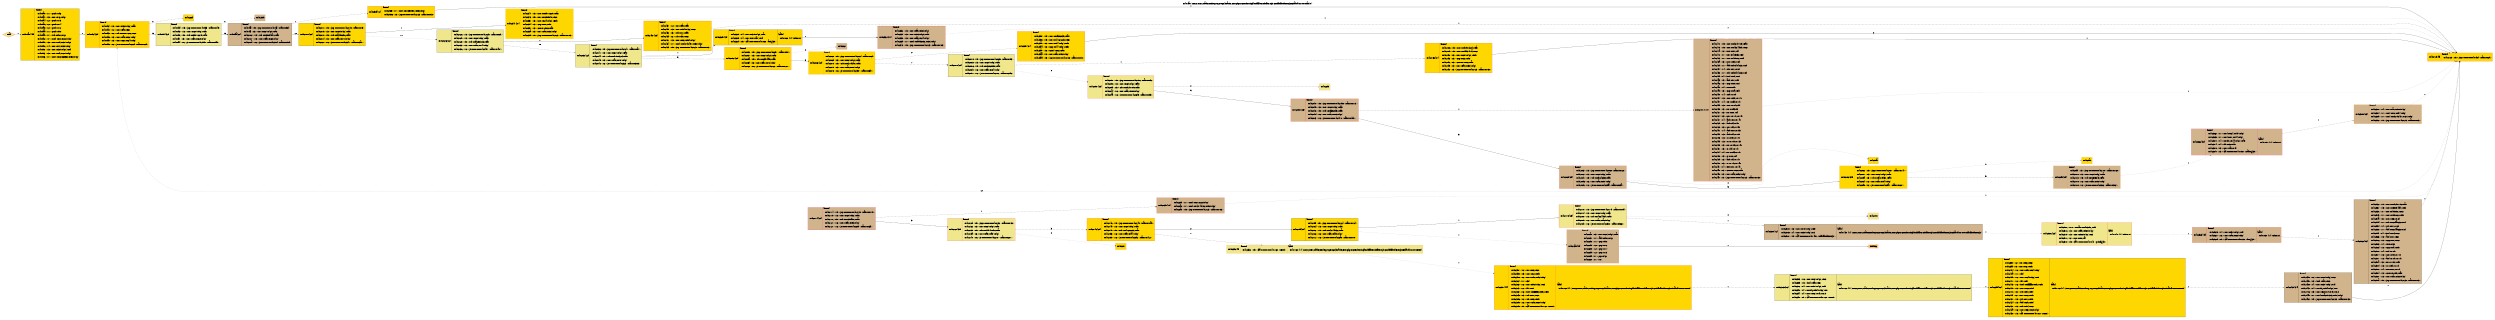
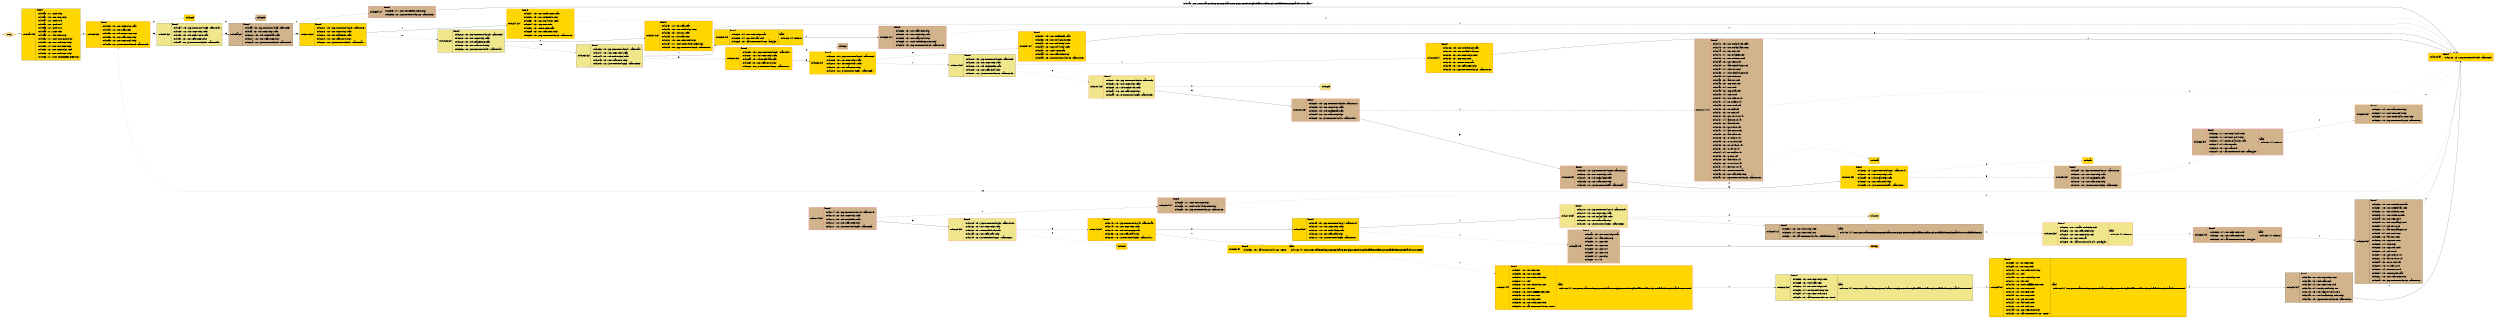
node "0x40258f [12]": fillcolor gold -> tan
node "Final": label "Final" -> "Entry"
node "0x4023b2 [5]": fillcolor khaki -> gold
